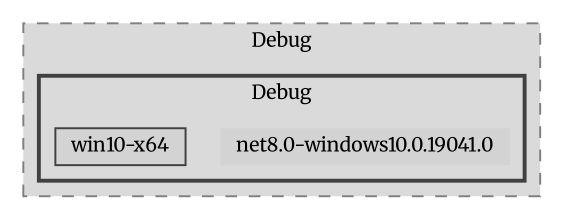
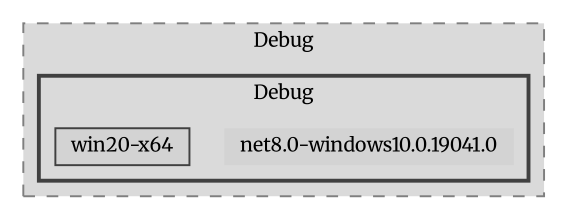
node "win10-x64": label "win10-x64" -> "win20-x64"
